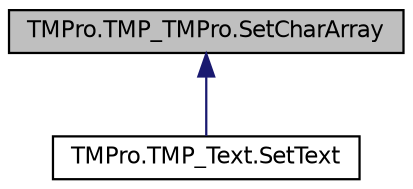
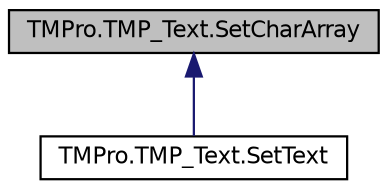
node "TMPro.TMP_TMPro.SetCharArray": label "TMPro.TMP_TMPro.SetCharArray" -> "TMPro.TMP_Text.SetCharArray"
